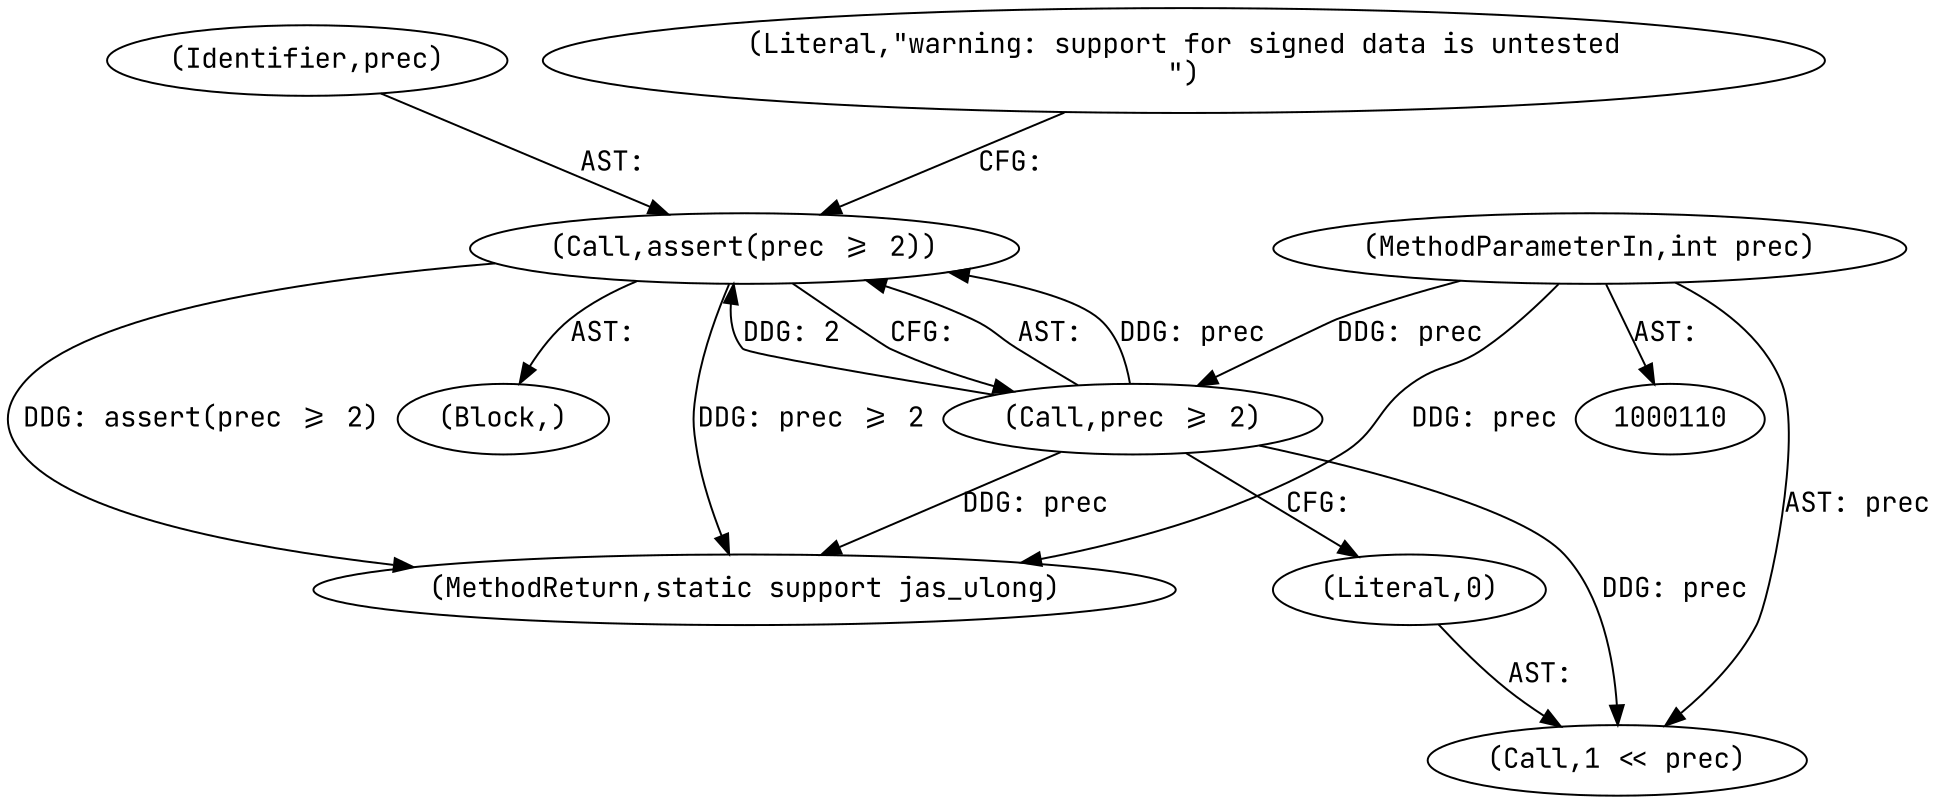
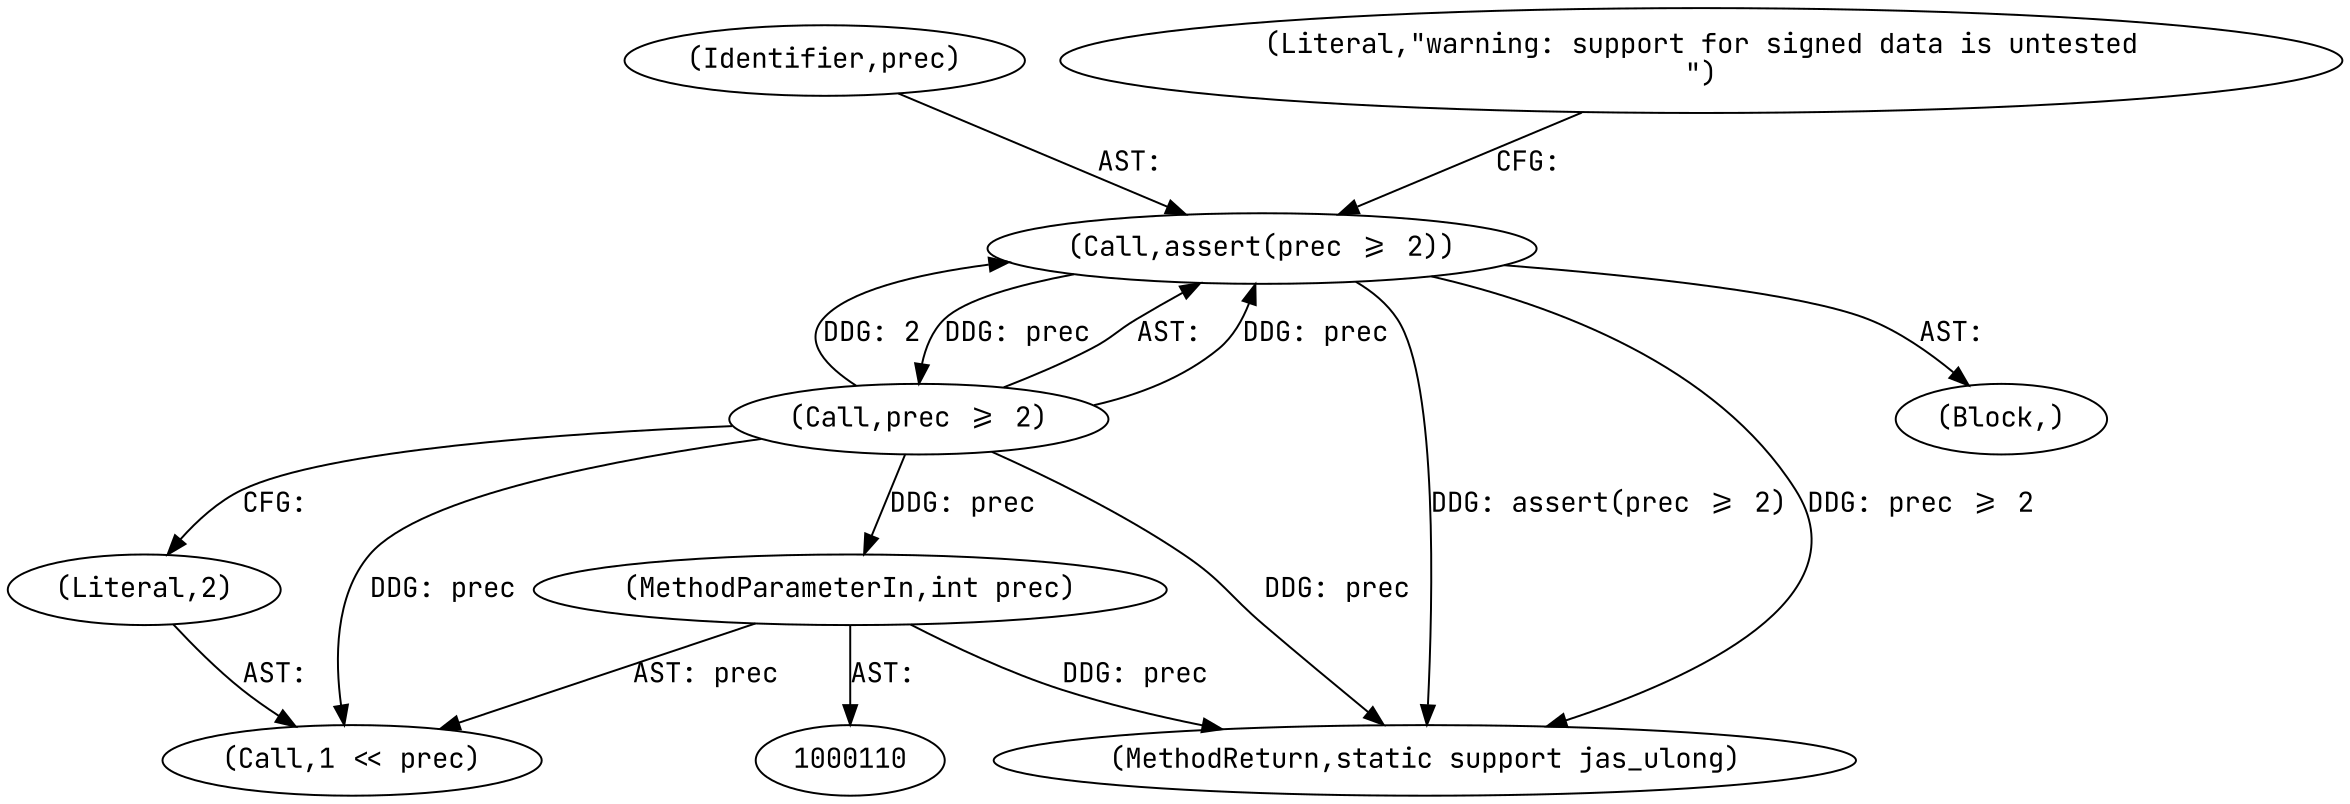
edge "(MethodParameterIn,int prec)" -> "(Call,prec >= 2)": reversed
edge "(Call,assert(prec >= 2))" -> "(Call,prec >= 2)": label "CFG: " -> "DDG: prec"
node "(Literal,0)": label "(Literal,0)" -> "(Literal,2)"
